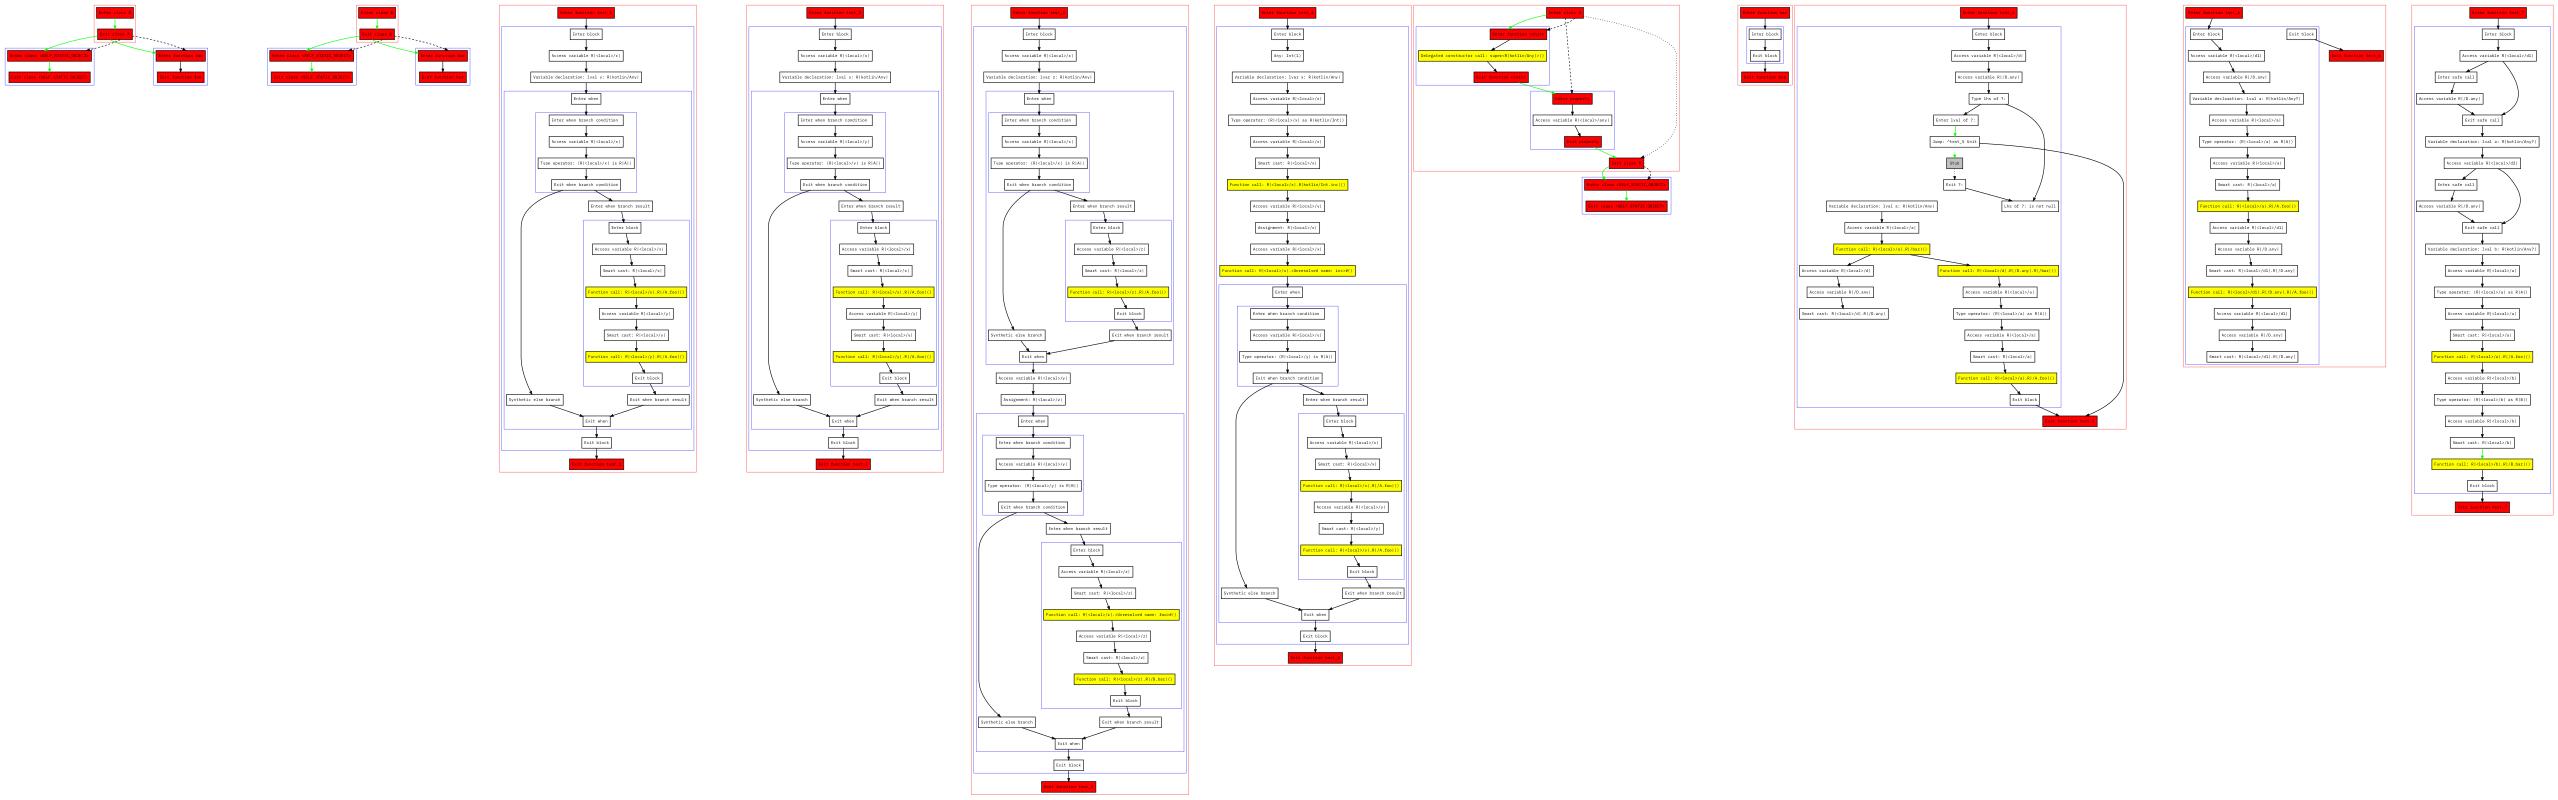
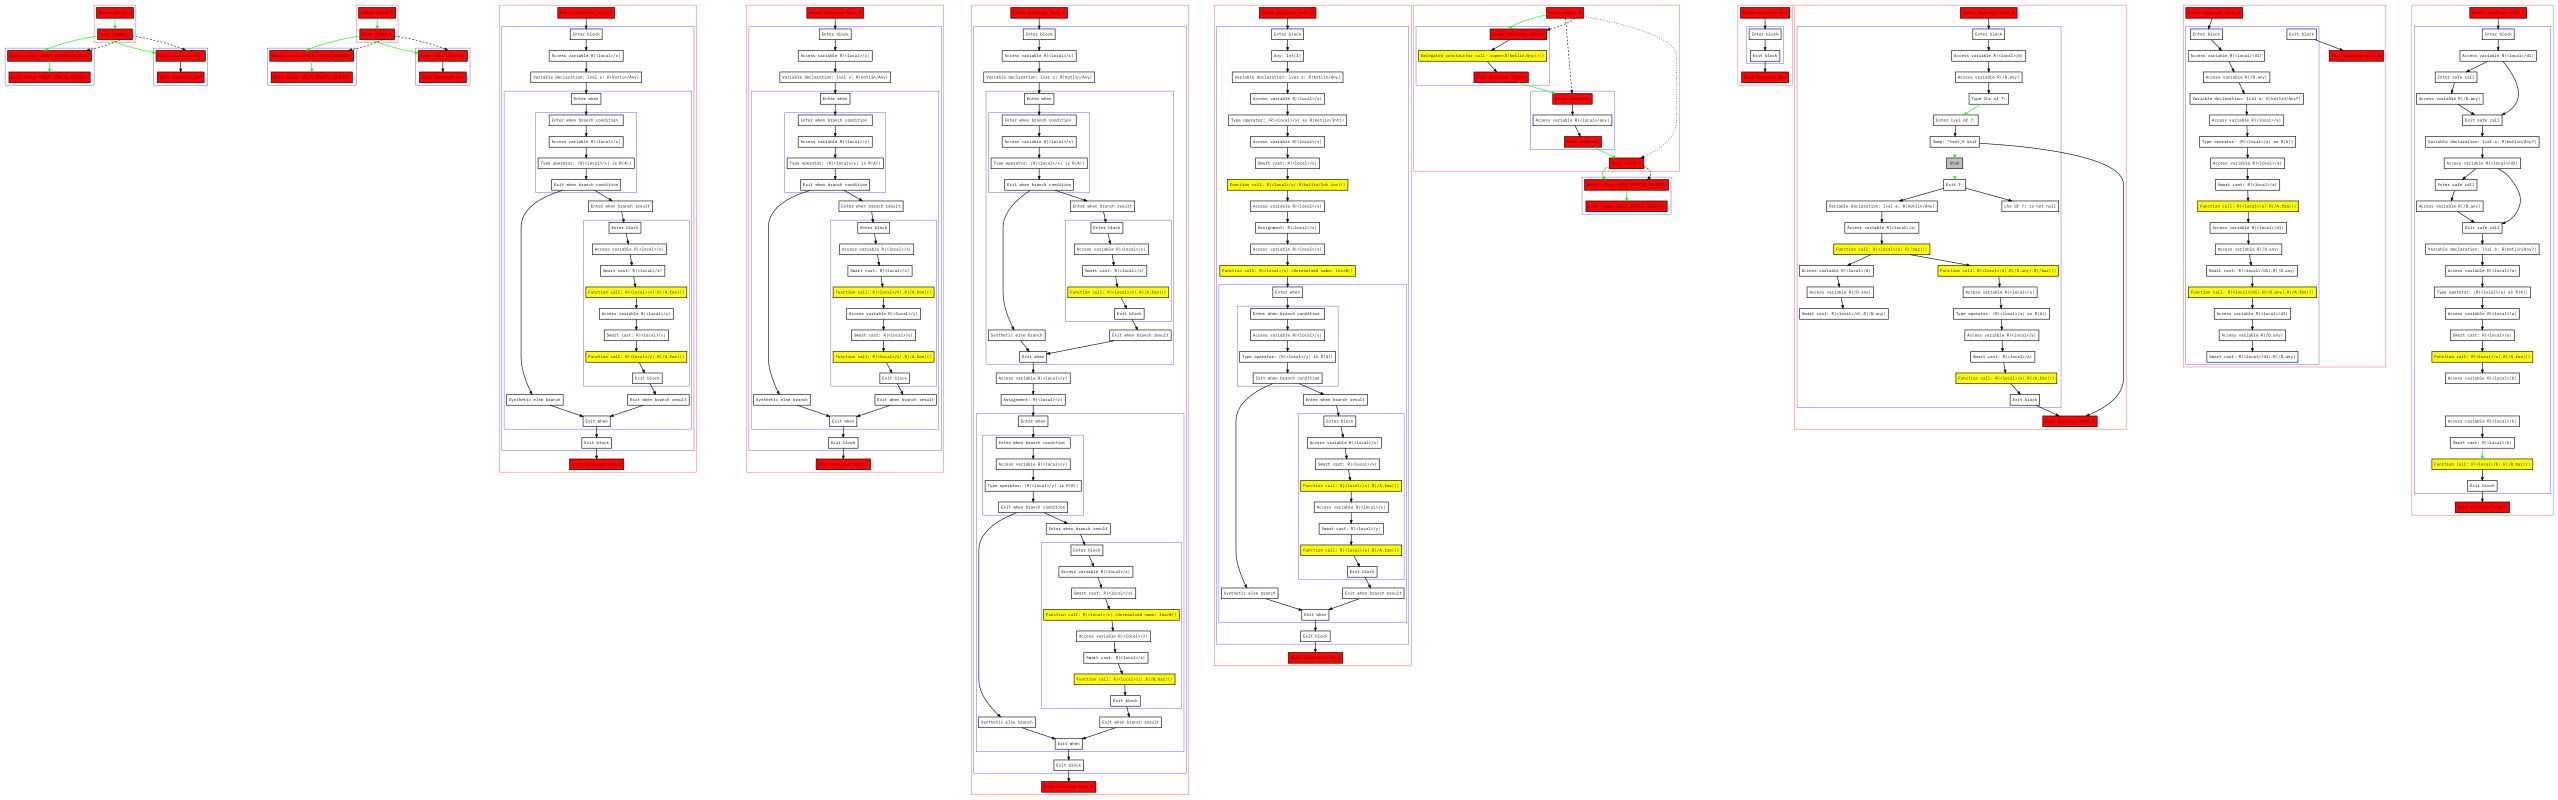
edge "Any: Int(1)" -> "Variable declaration: lvar x: R|kotlin/Any|": added
edge "Type lhs of ?:" -> "Enter lval of ?:": color black -> green
edge "Enter lval of ?:" -> "Jump: ^test_5 Unit": color green -> black
edge "Type lhs of ?:" -> "Lhs of ?: is not null": removed
edge "Stub" -> "Exit ?:": color black -> green
edge "Exit ?:" -> "Variable declaration: lval a: R|kotlin/Any|": added
node "Type operator: (R|<local>/b| as R|B|)": removed
